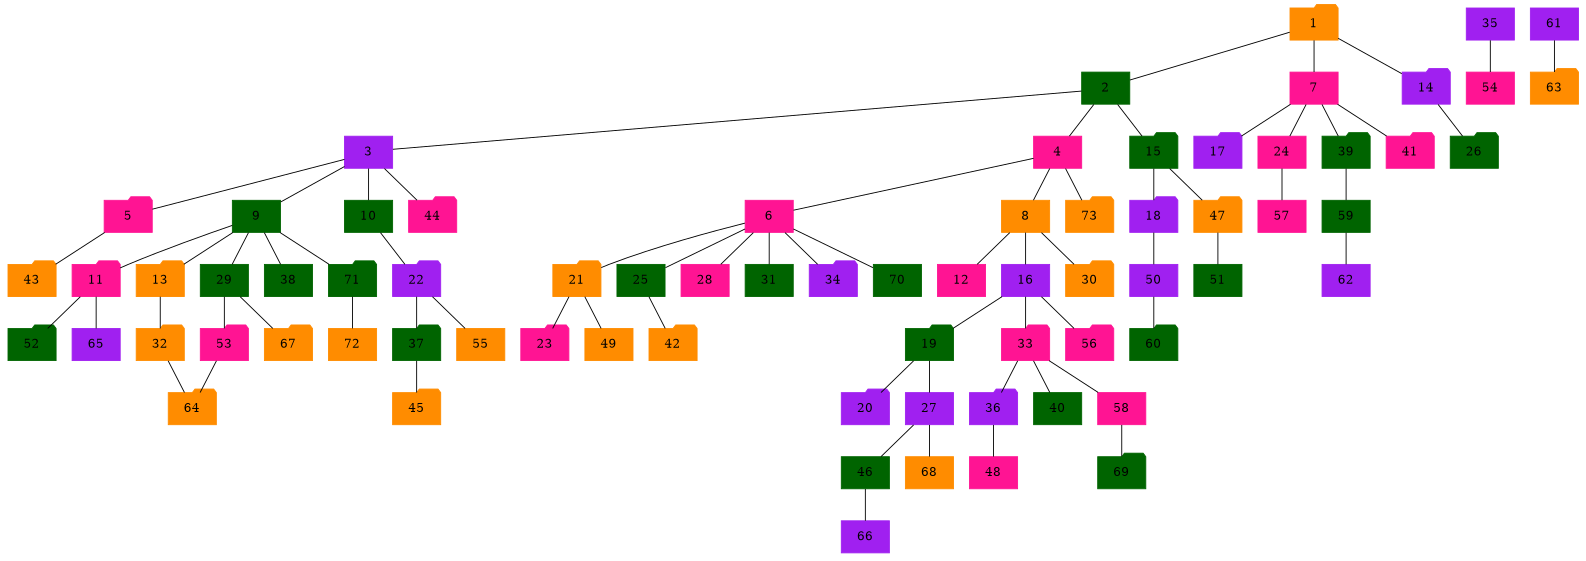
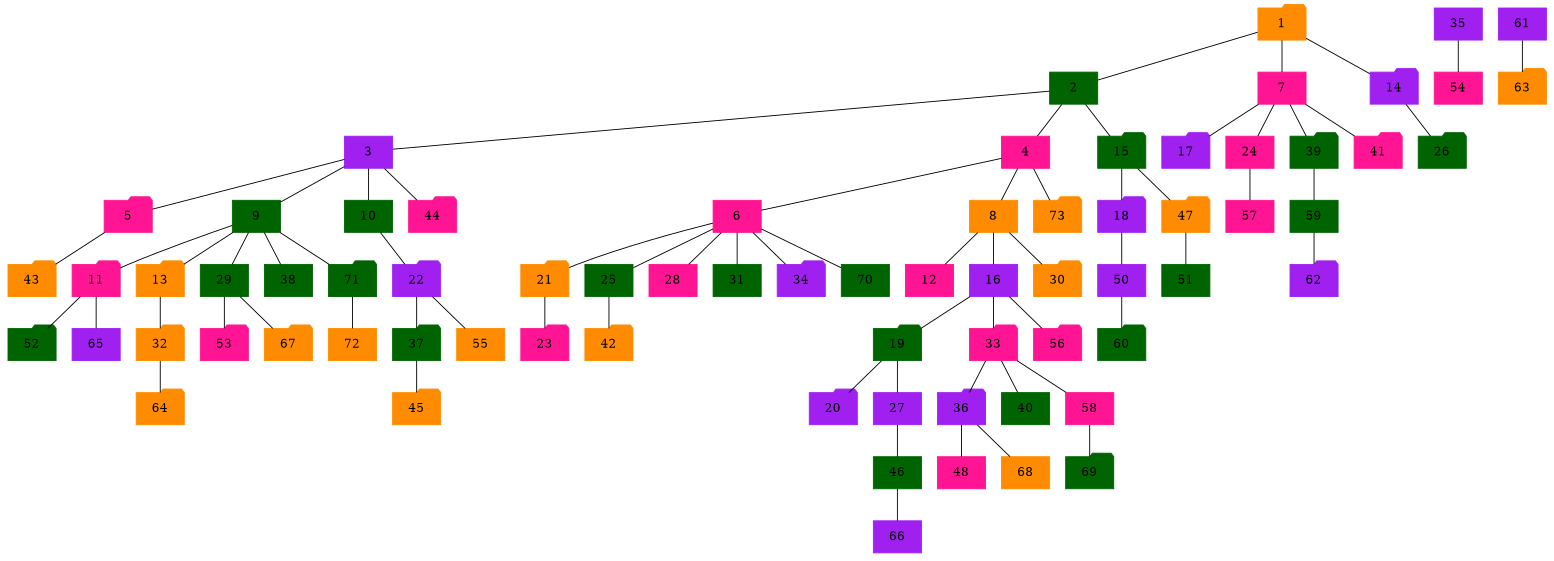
node "62": shape box -> folder
node "49": removed
edge "53" -- "64": removed
edge "27" -- "68": now "36" -- "68"
